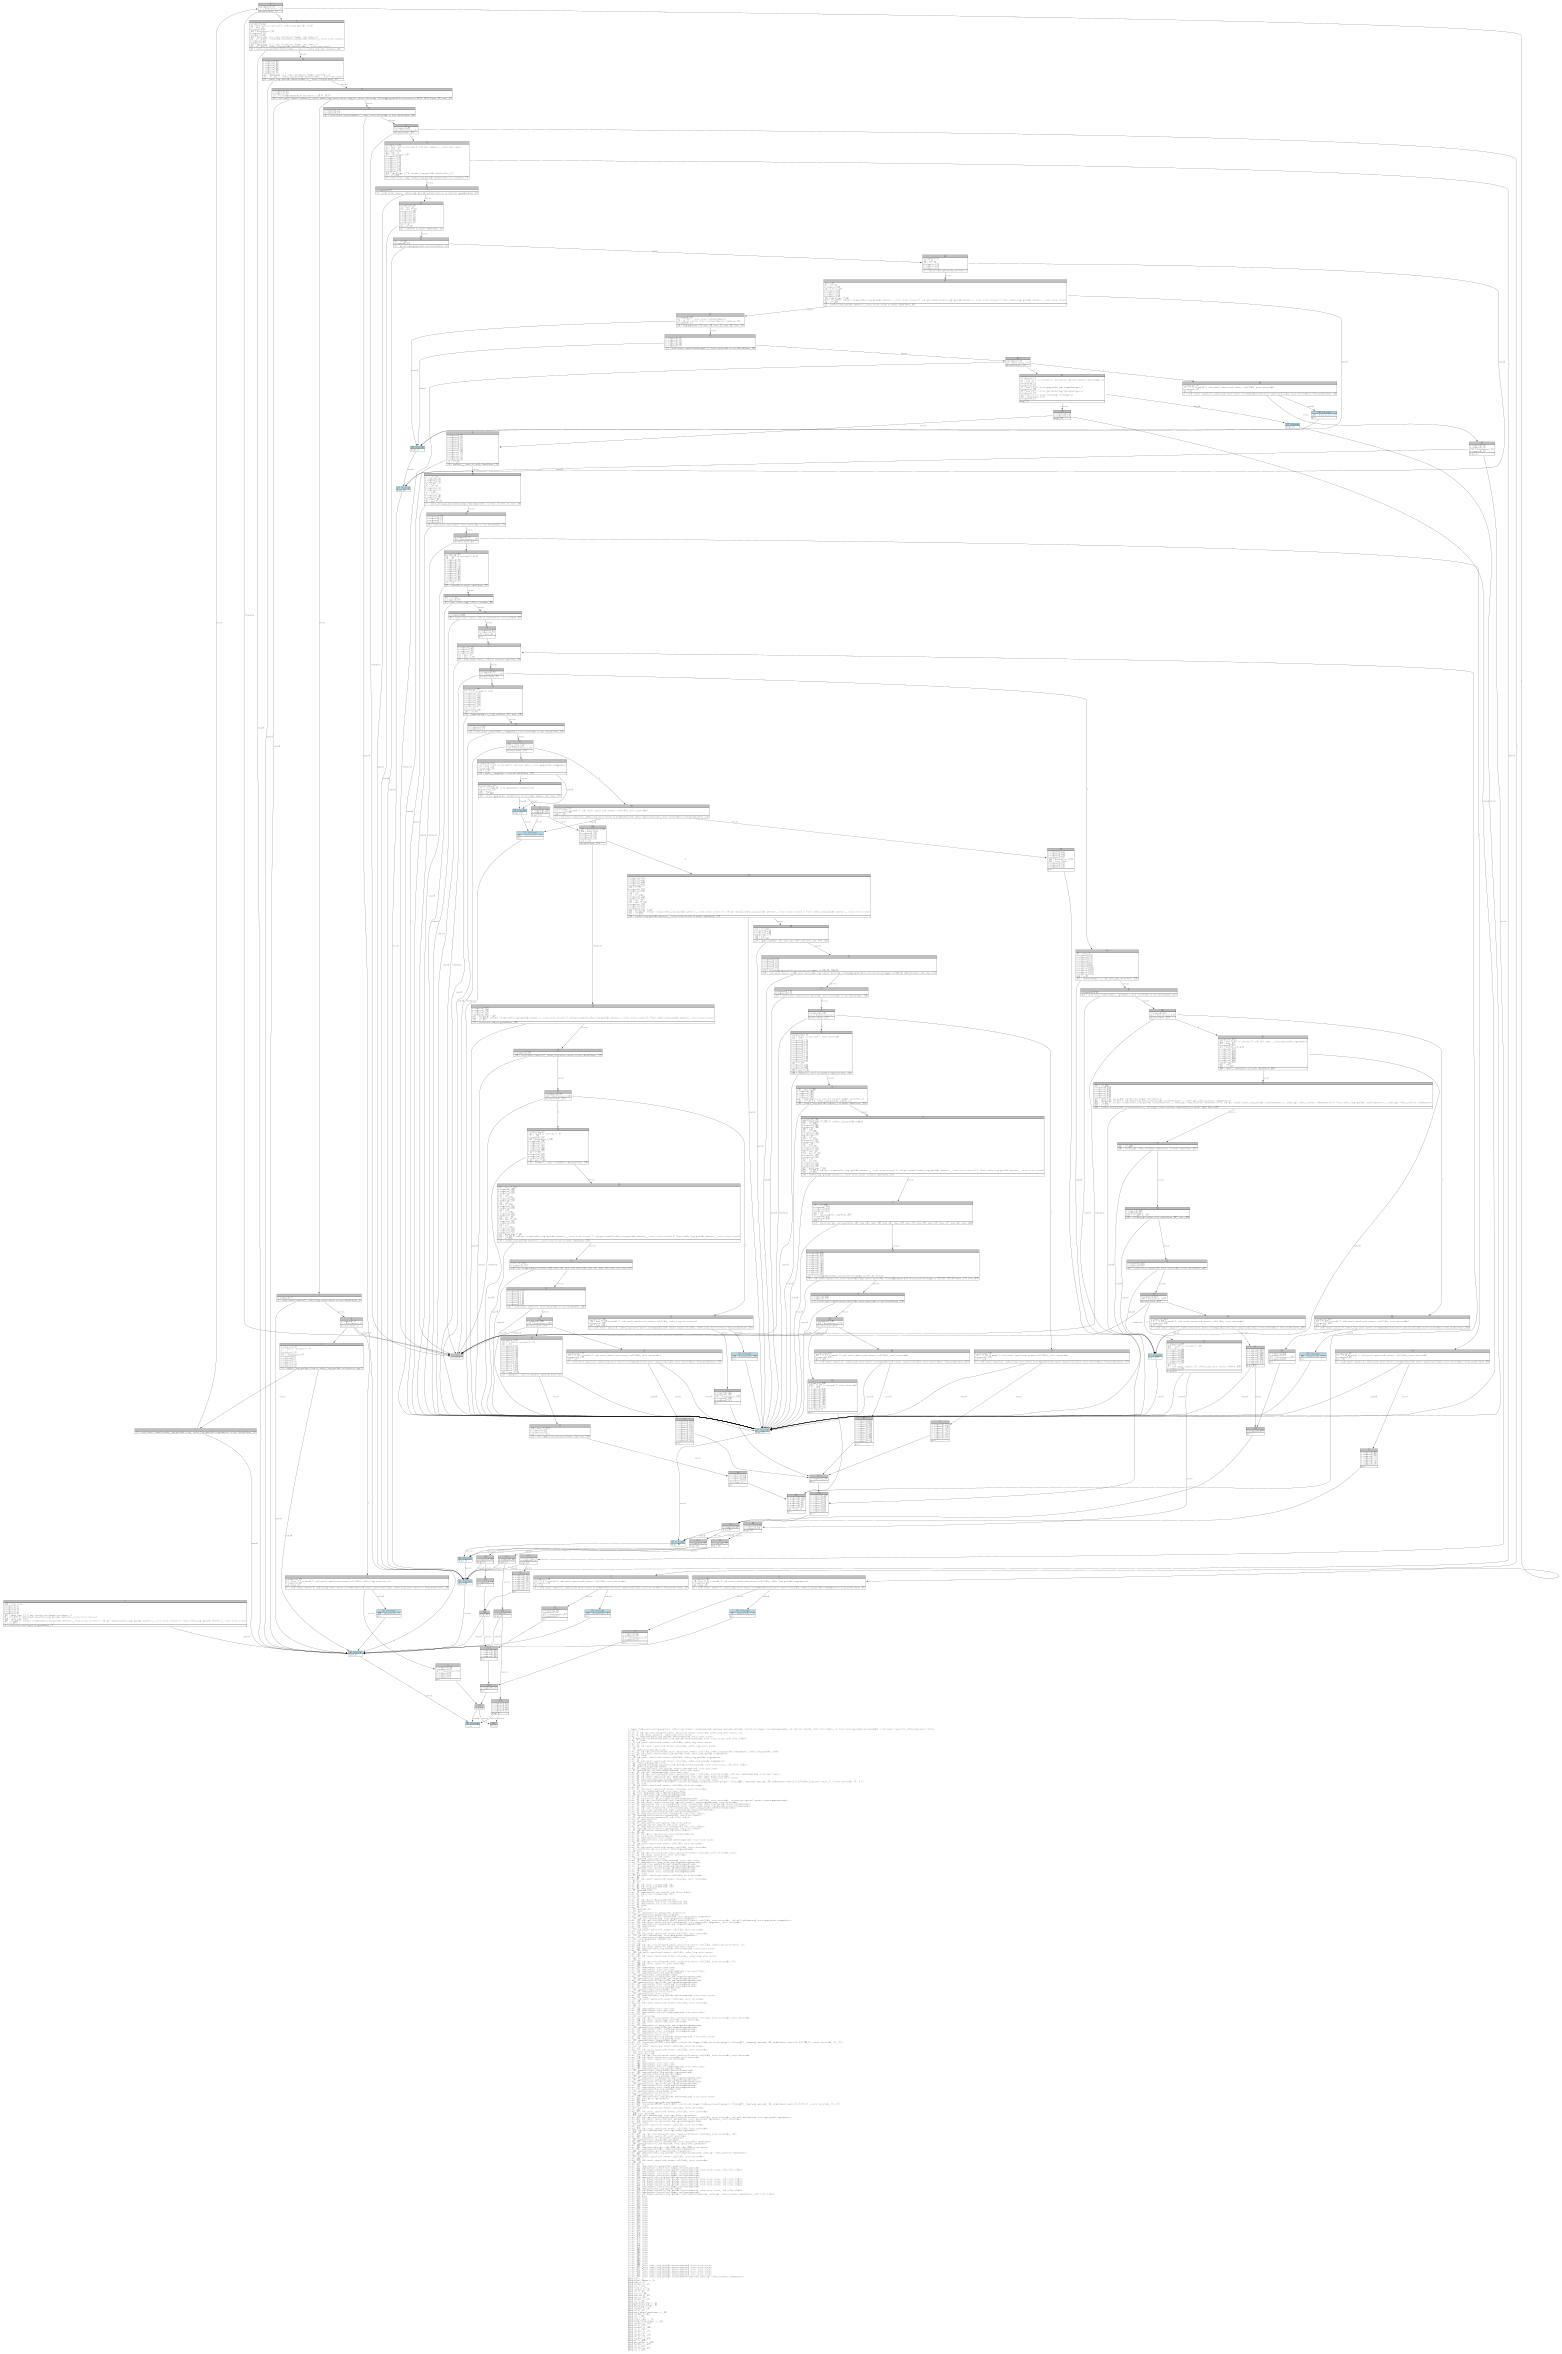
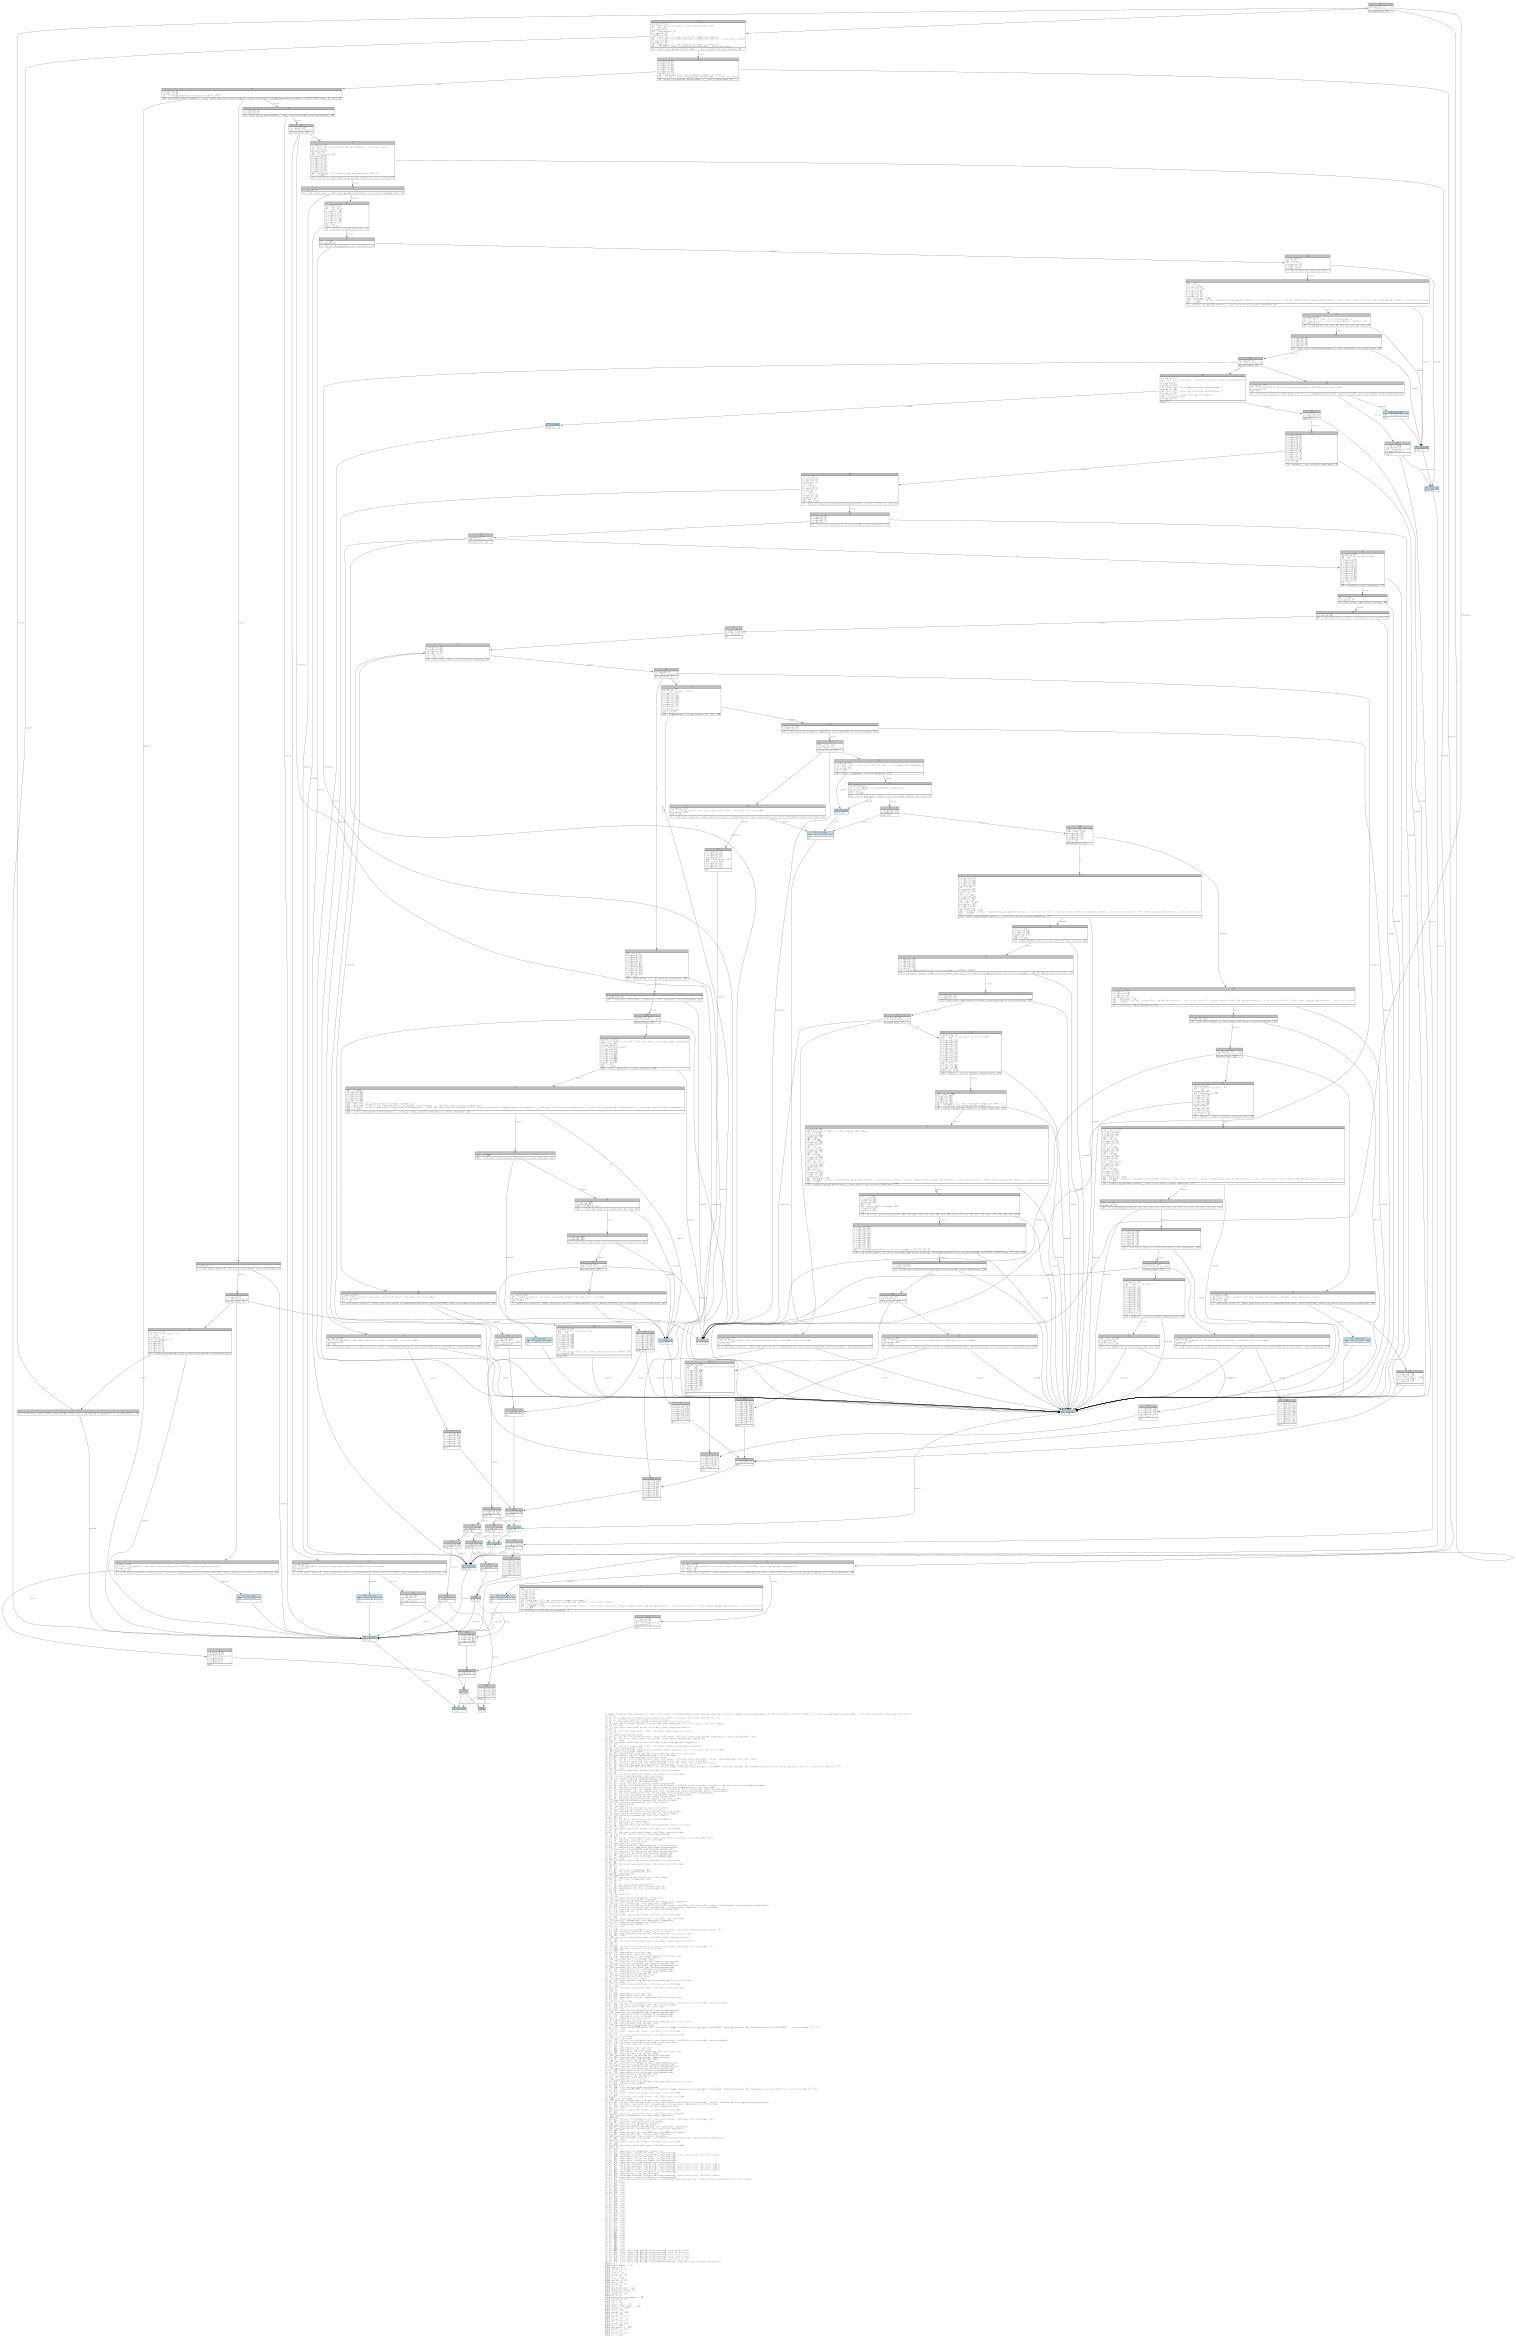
edge "65" -> "120 (cleanup)": added, label "unwind"
